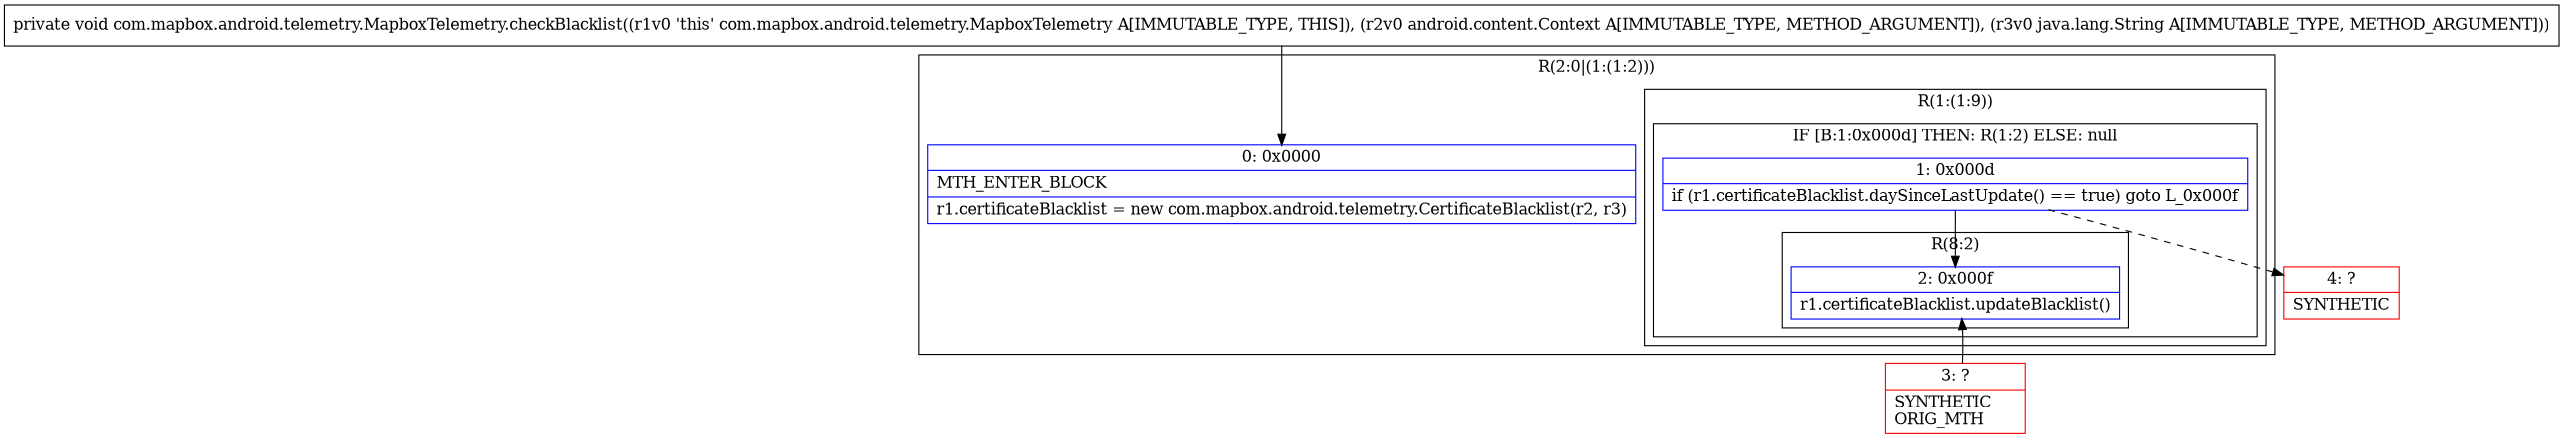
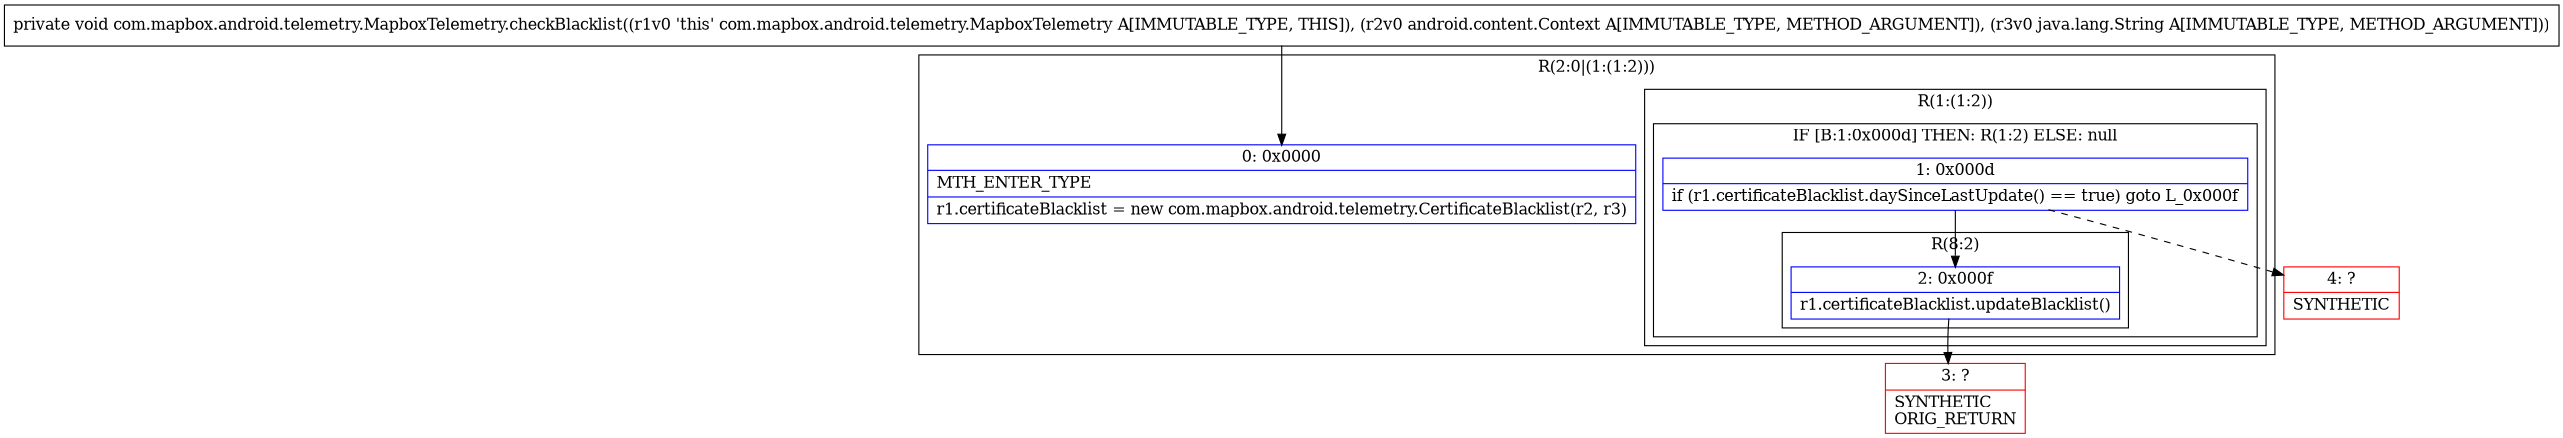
cluster "R(1:(1:9))": label "R(1:(1:9))" -> "R(1:(1:2))"
node "0: 0x0000": text "MTH_ENTER_BLOCK" -> "MTH_ENTER_TYPE"
edge "3: ?" -> "2: 0x000f": reversed
node "3: ?": text "ORIG_MTH" -> "ORIG_RETURN"
